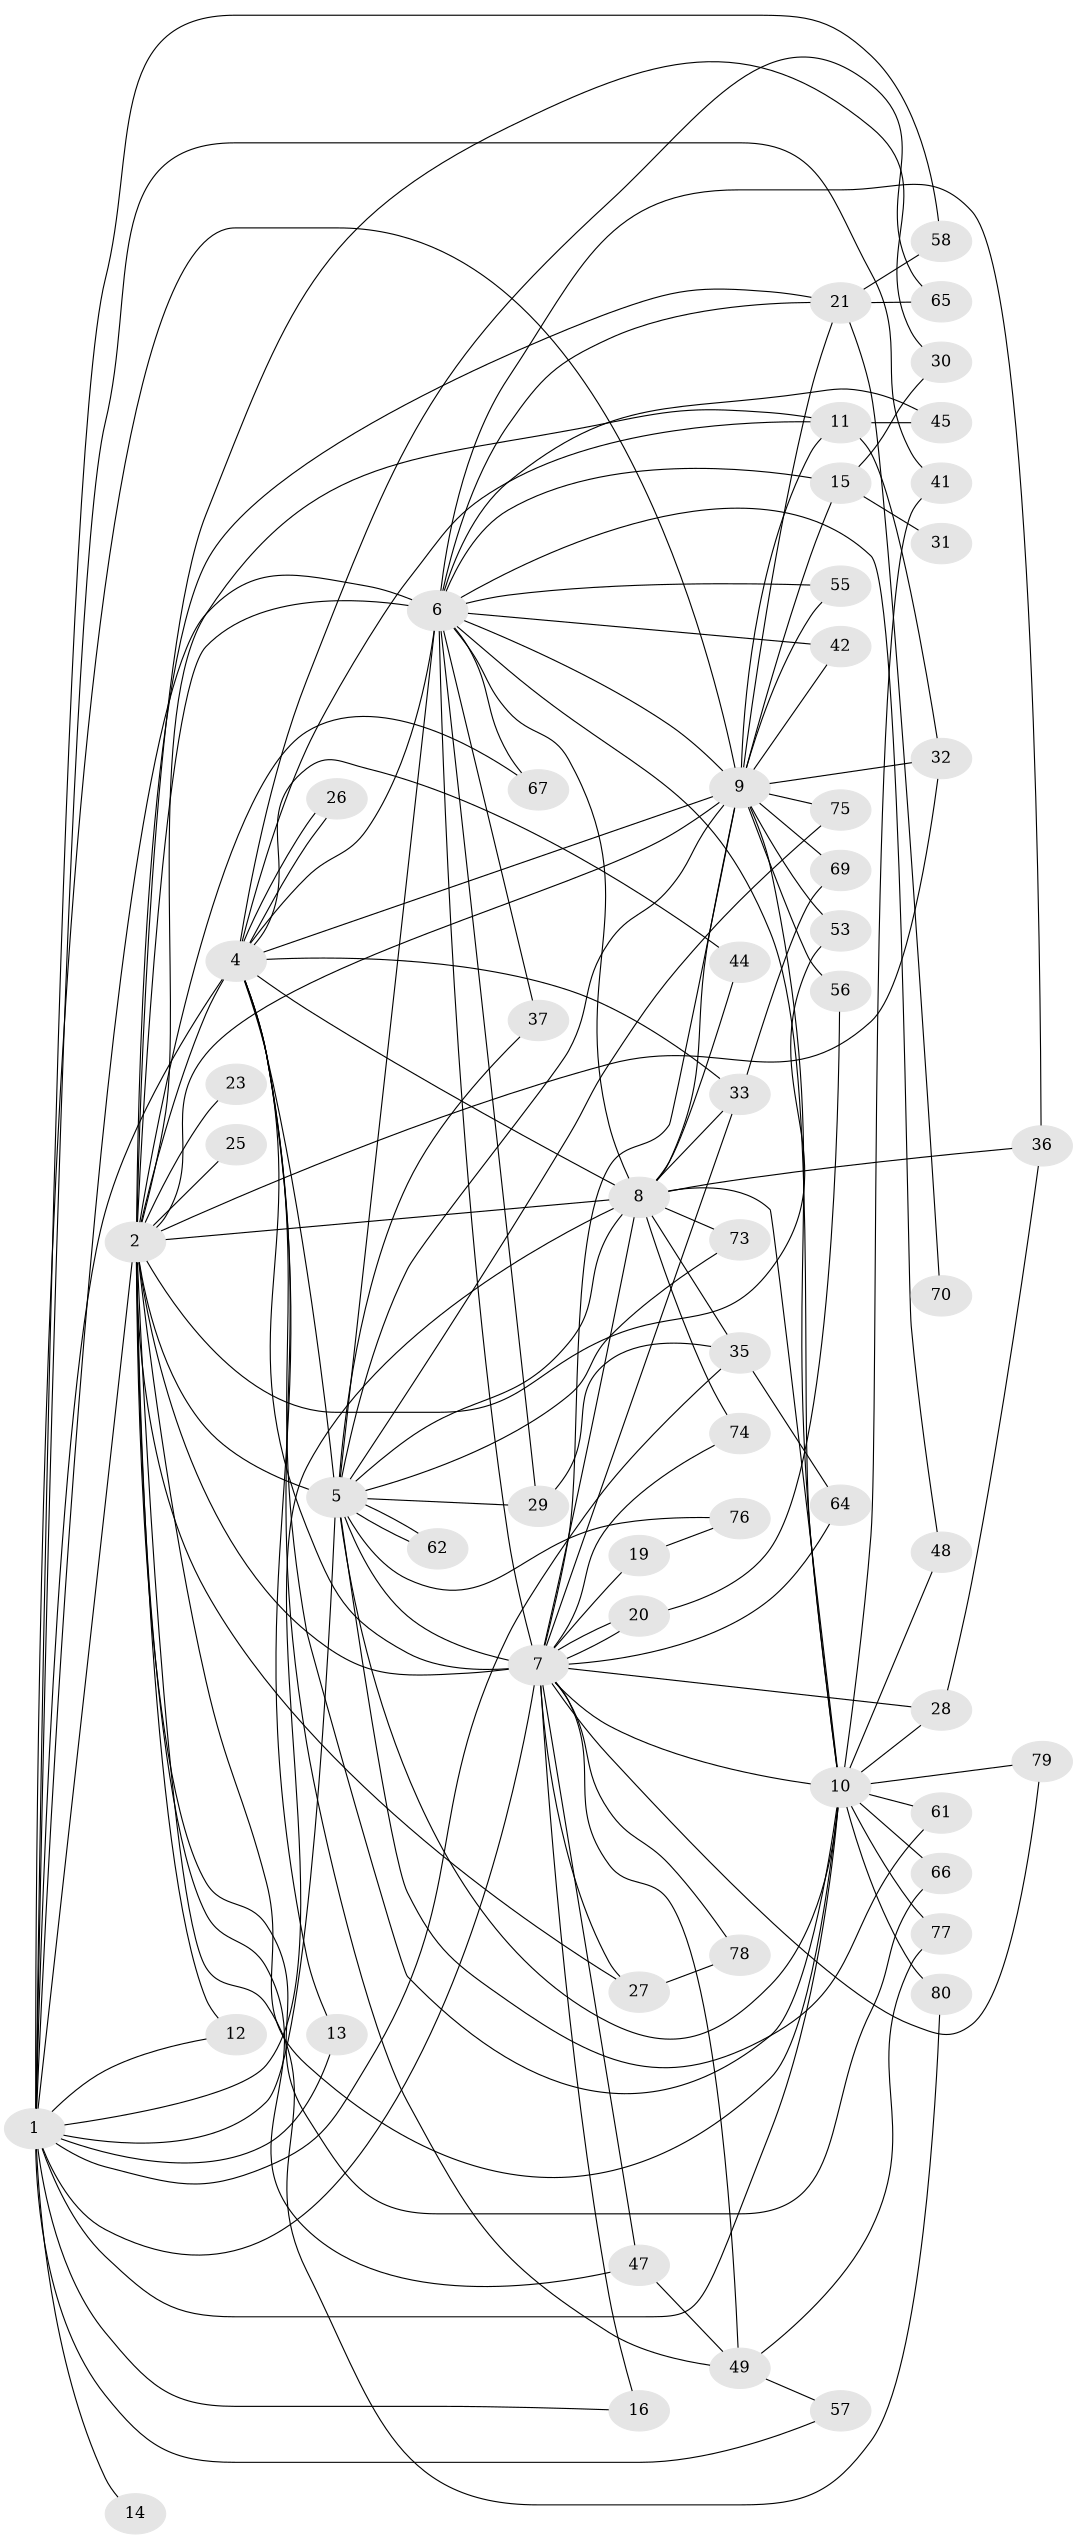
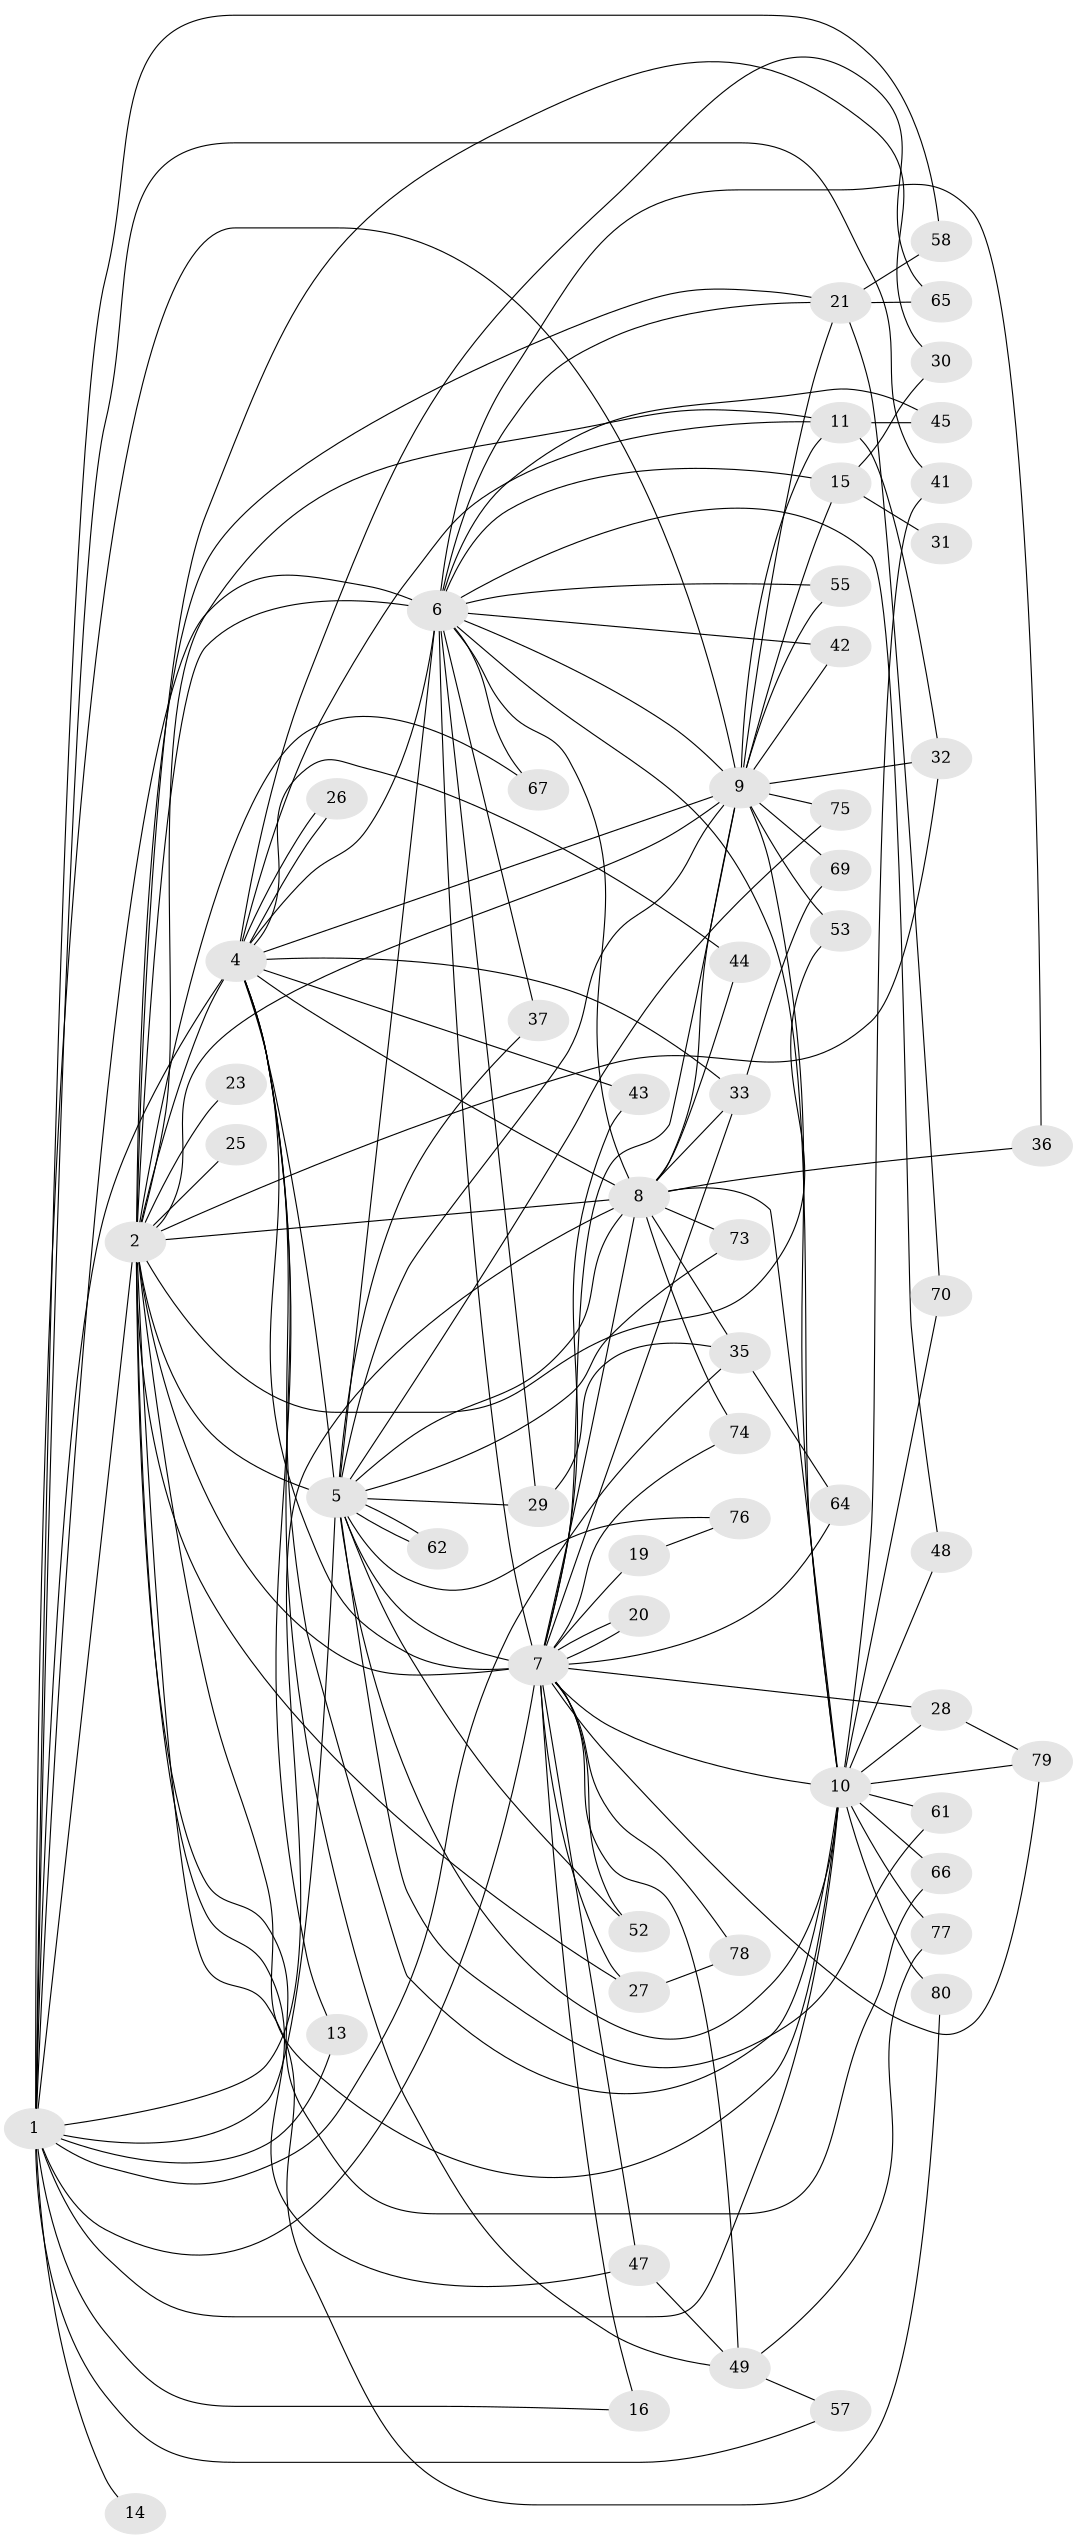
node "56": removed
node "43": added
edge "36" -- "28": now "79" -- "28"
edge "70" -- "10": added
node "52": added
node "12": removed
